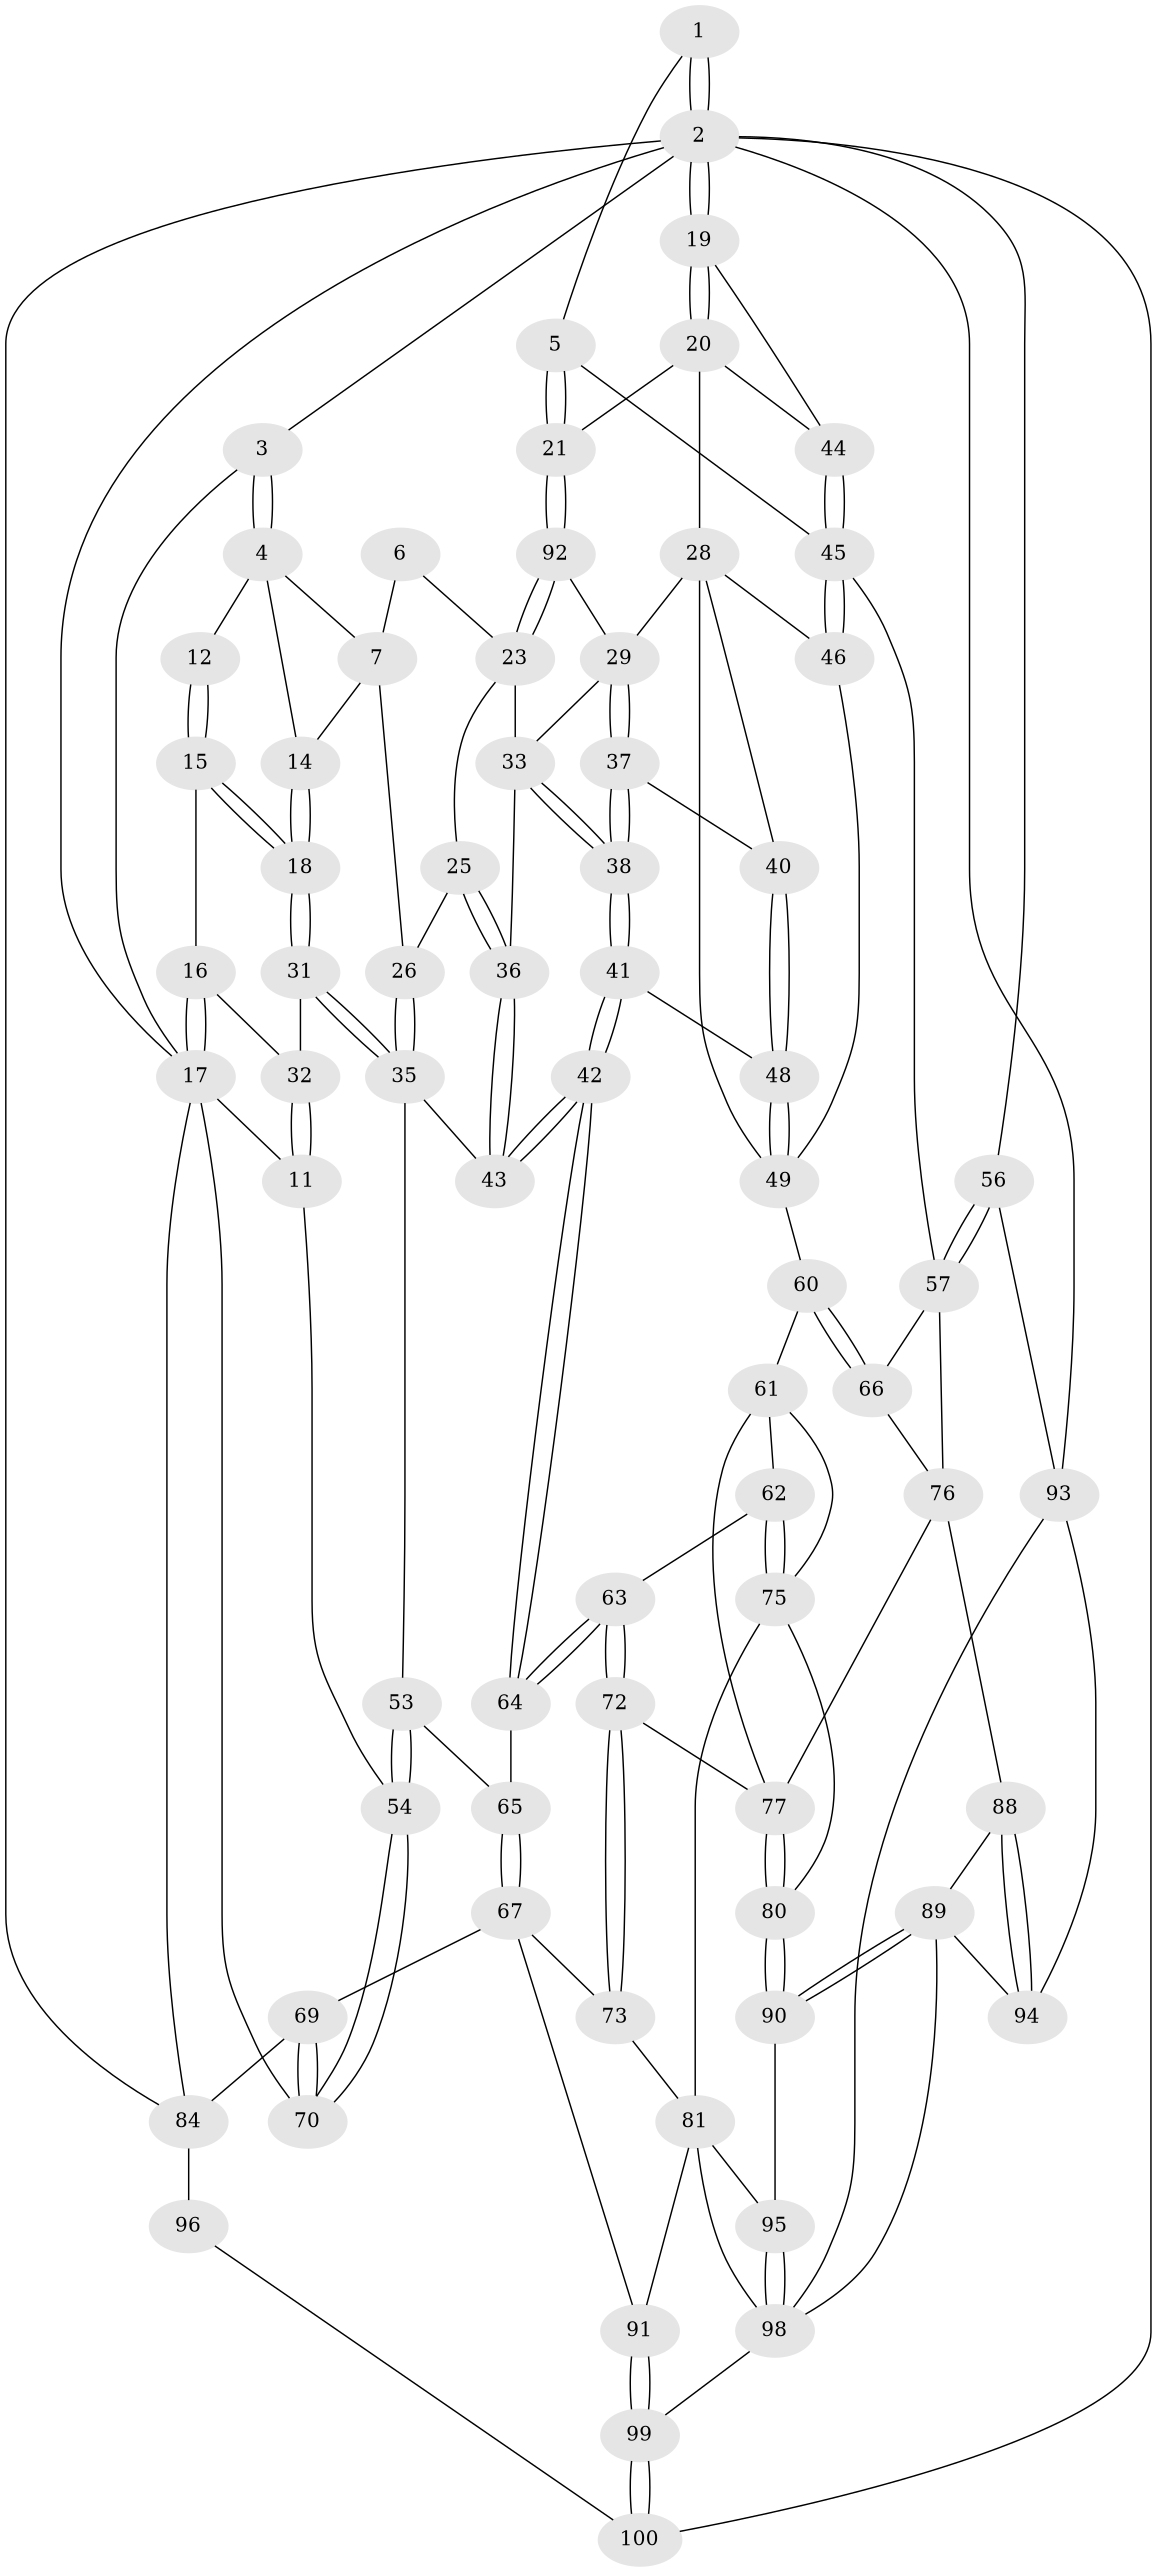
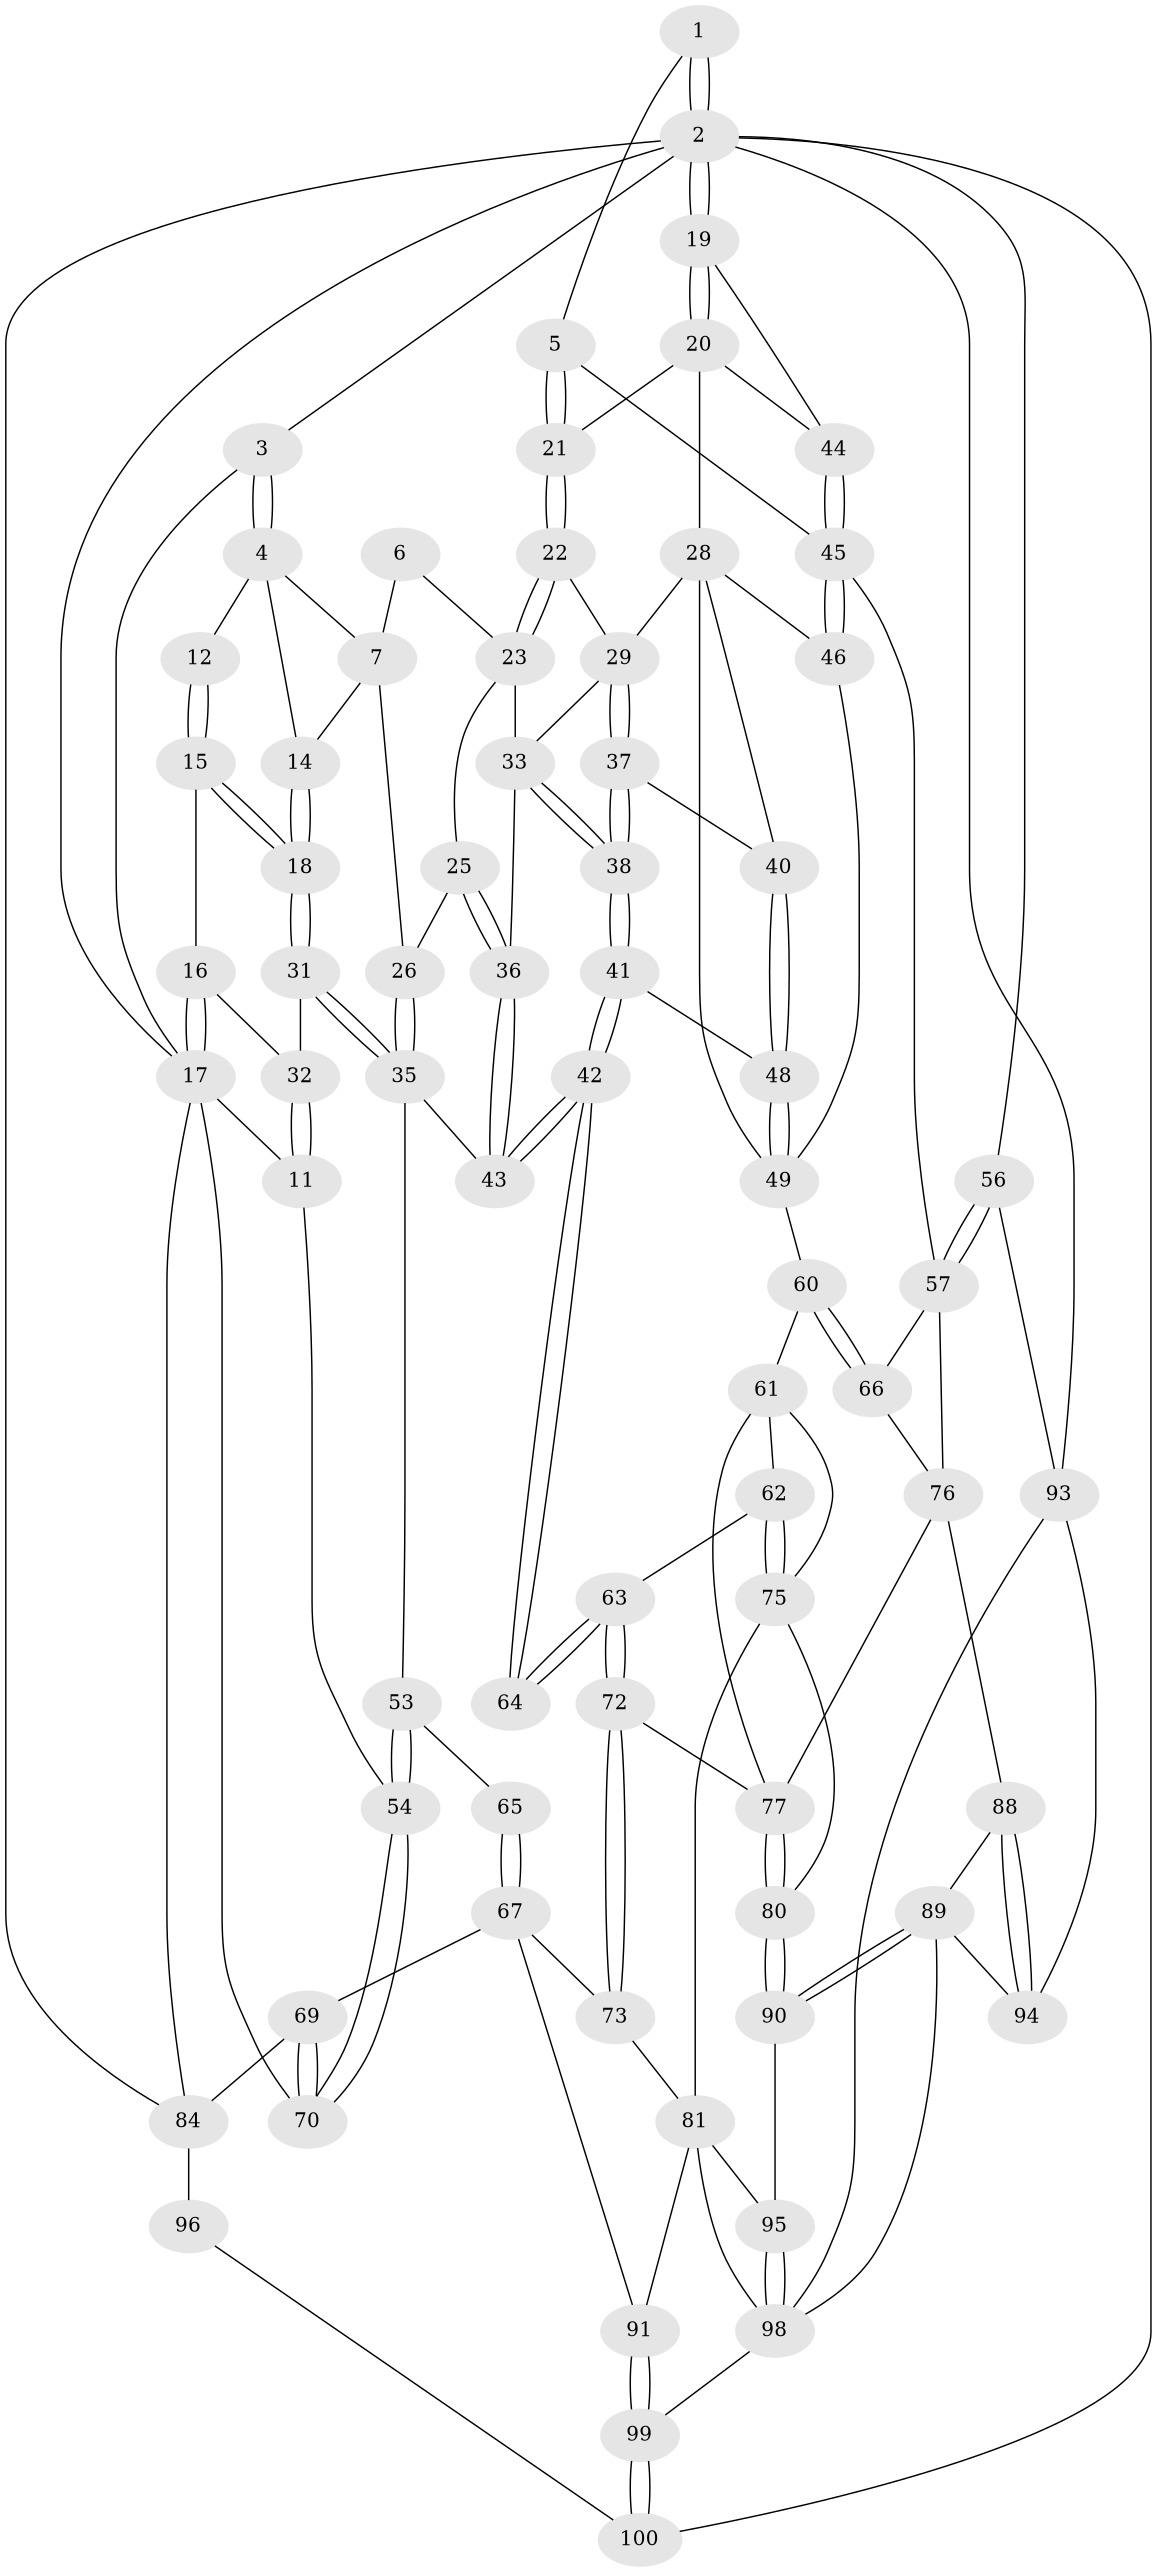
node "92": label "92" -> "22"
edge "64" -- "65": removed
